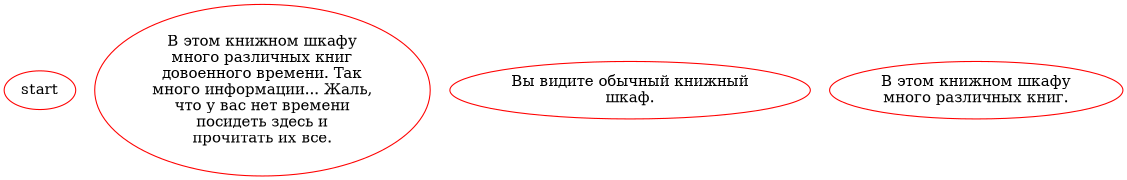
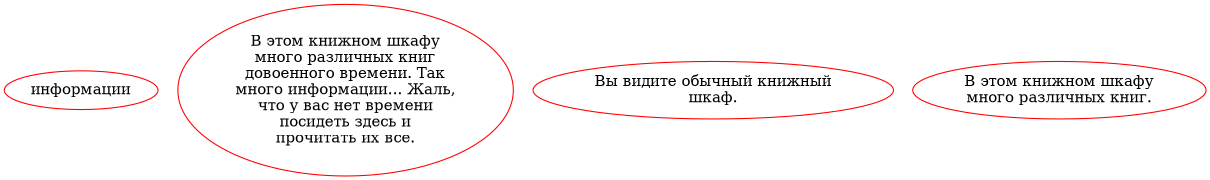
node "start": label "start" -> "информации"
